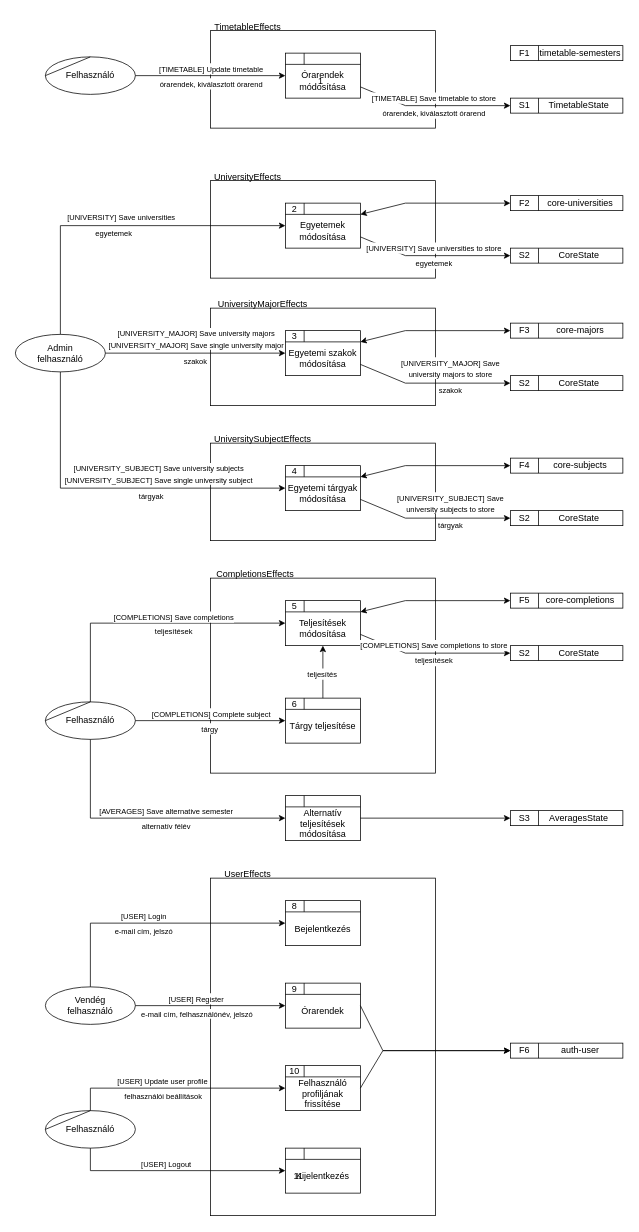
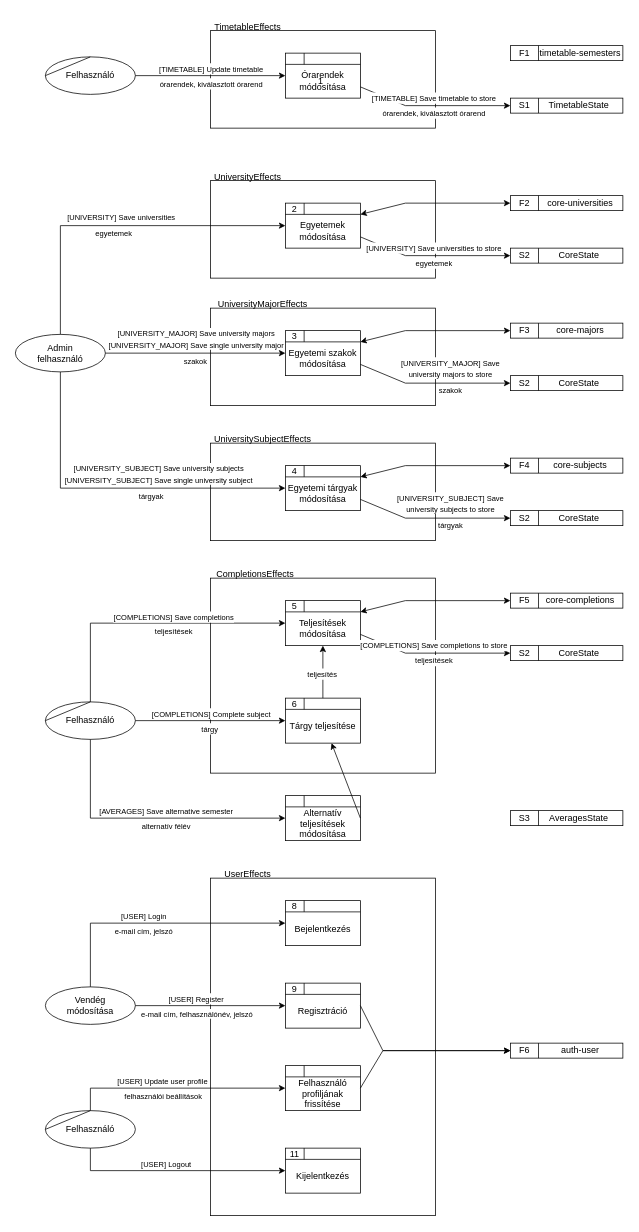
edge "Alternatív teljesítések módosítása" -> "S3": now "Alternatív teljesítések módosítása" -> "Tárgy teljesítése"
node "Vendég felhasználó": label "Vendég felhasználó" -> "Vendég módosítása"
node "Órarendek": label "Órarendek" -> "Regisztráció"
node "10": removed
node "11": moved (299, 1176) -> (295, 1154)
